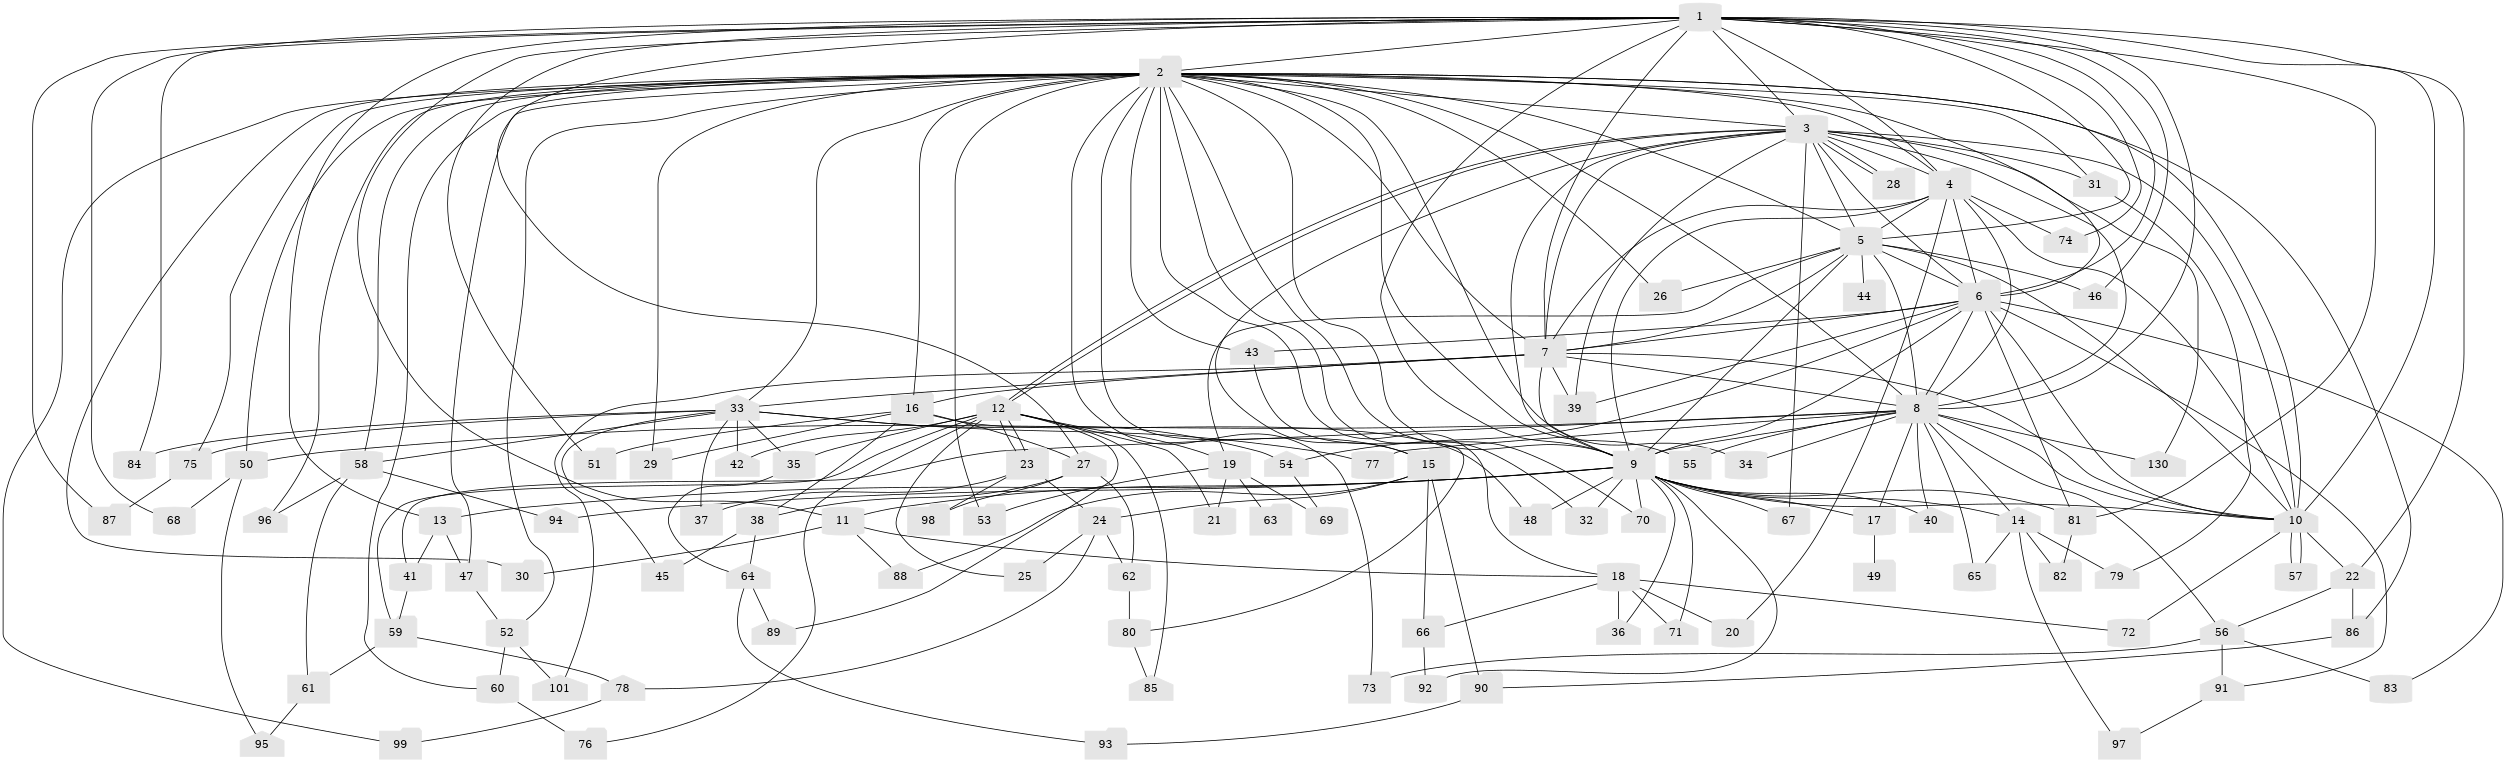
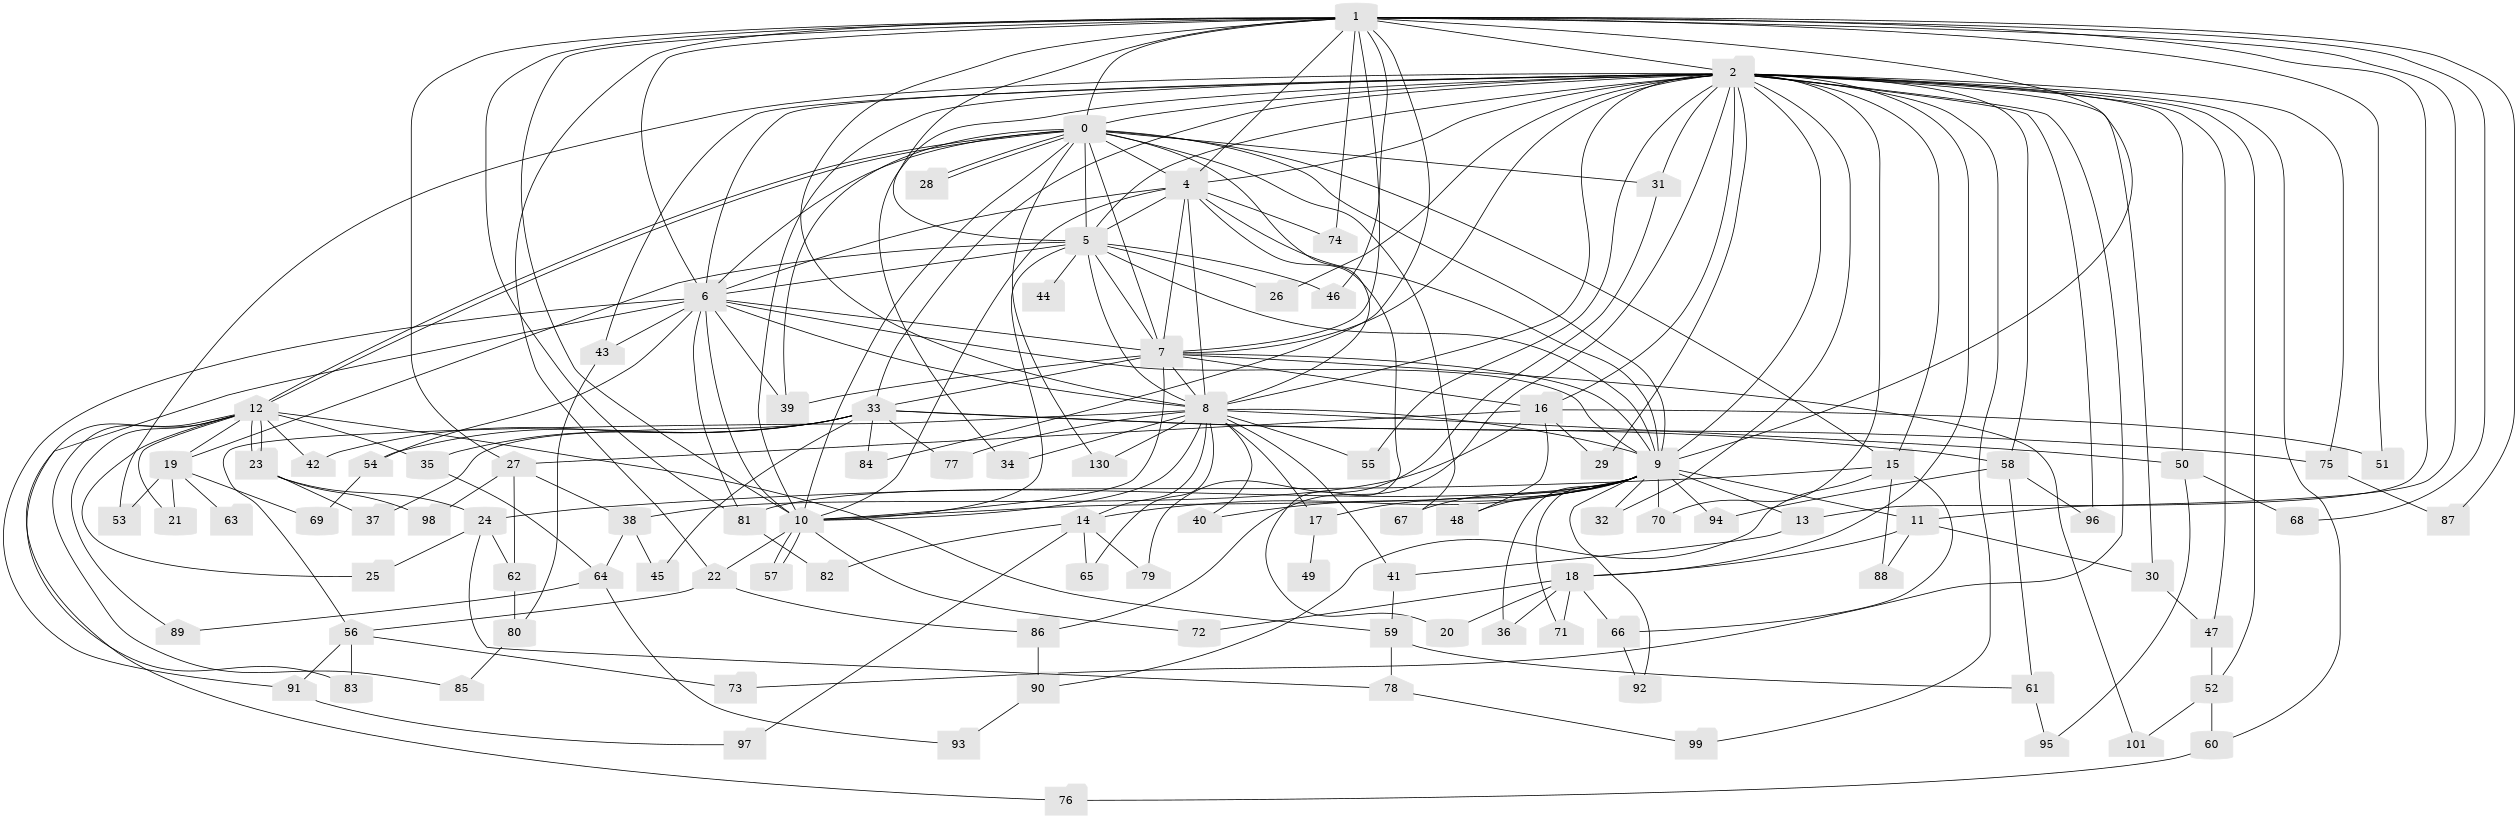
node "3": label "3" -> "0"
edge "13" -- "47": now "30" -- "47"
